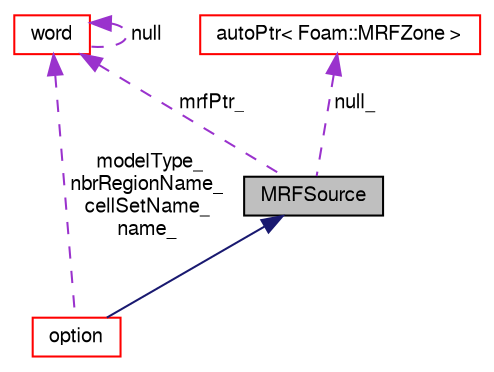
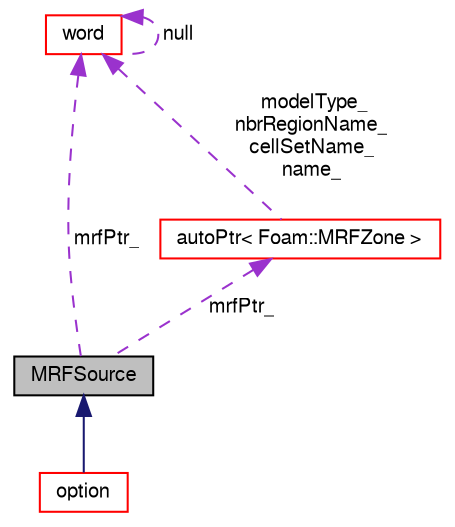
edge "MRFSource" -> "autoPtr< Foam::MRFZone >": label " null_" -> " mrfPtr_"
edge "option" -> "word": now "autoPtr< Foam::MRFZone >" -> "word"
